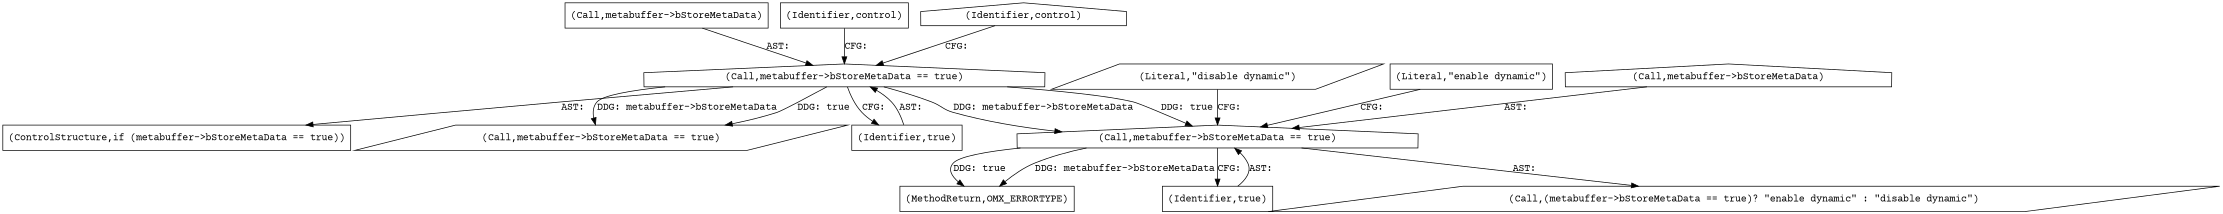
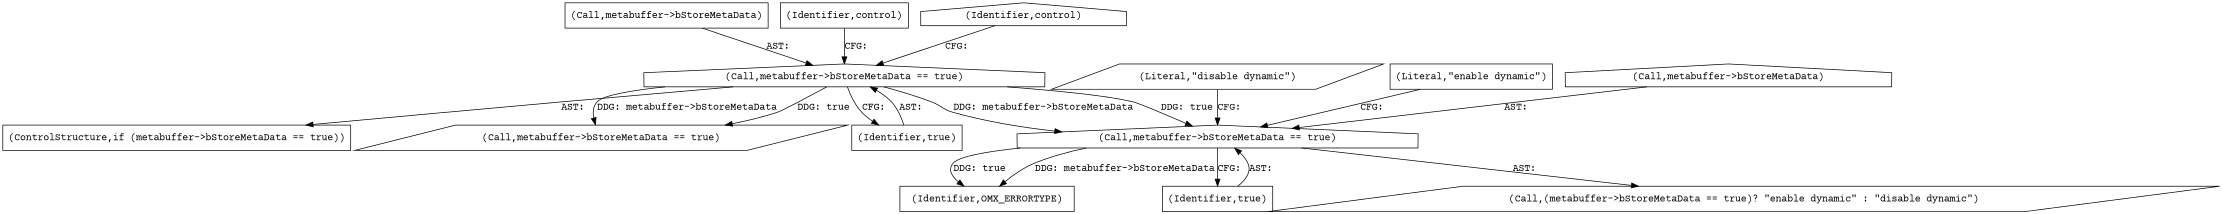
node "(MethodReturn,OMX_ERRORTYPE)": label "(MethodReturn,OMX_ERRORTYPE)" -> "(Identifier,OMX_ERRORTYPE)"
